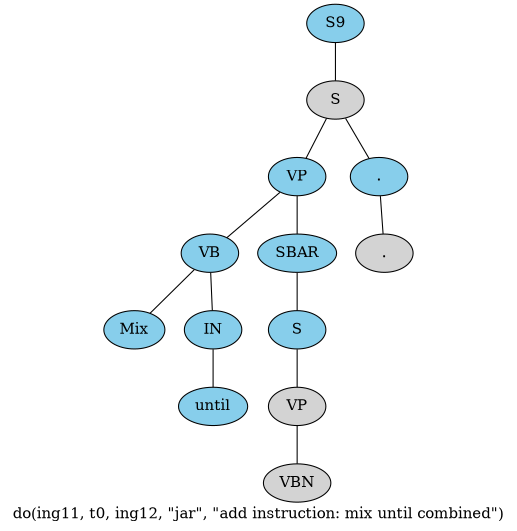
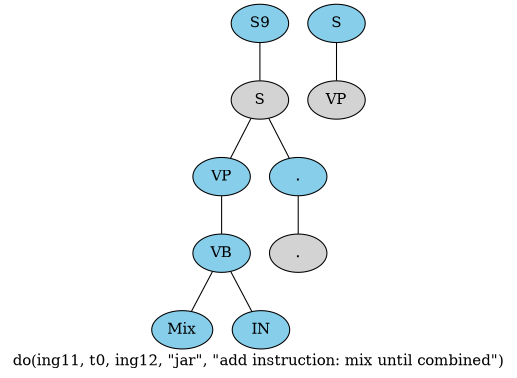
node "SBAR": removed
node "until": removed
node "VBN": removed
